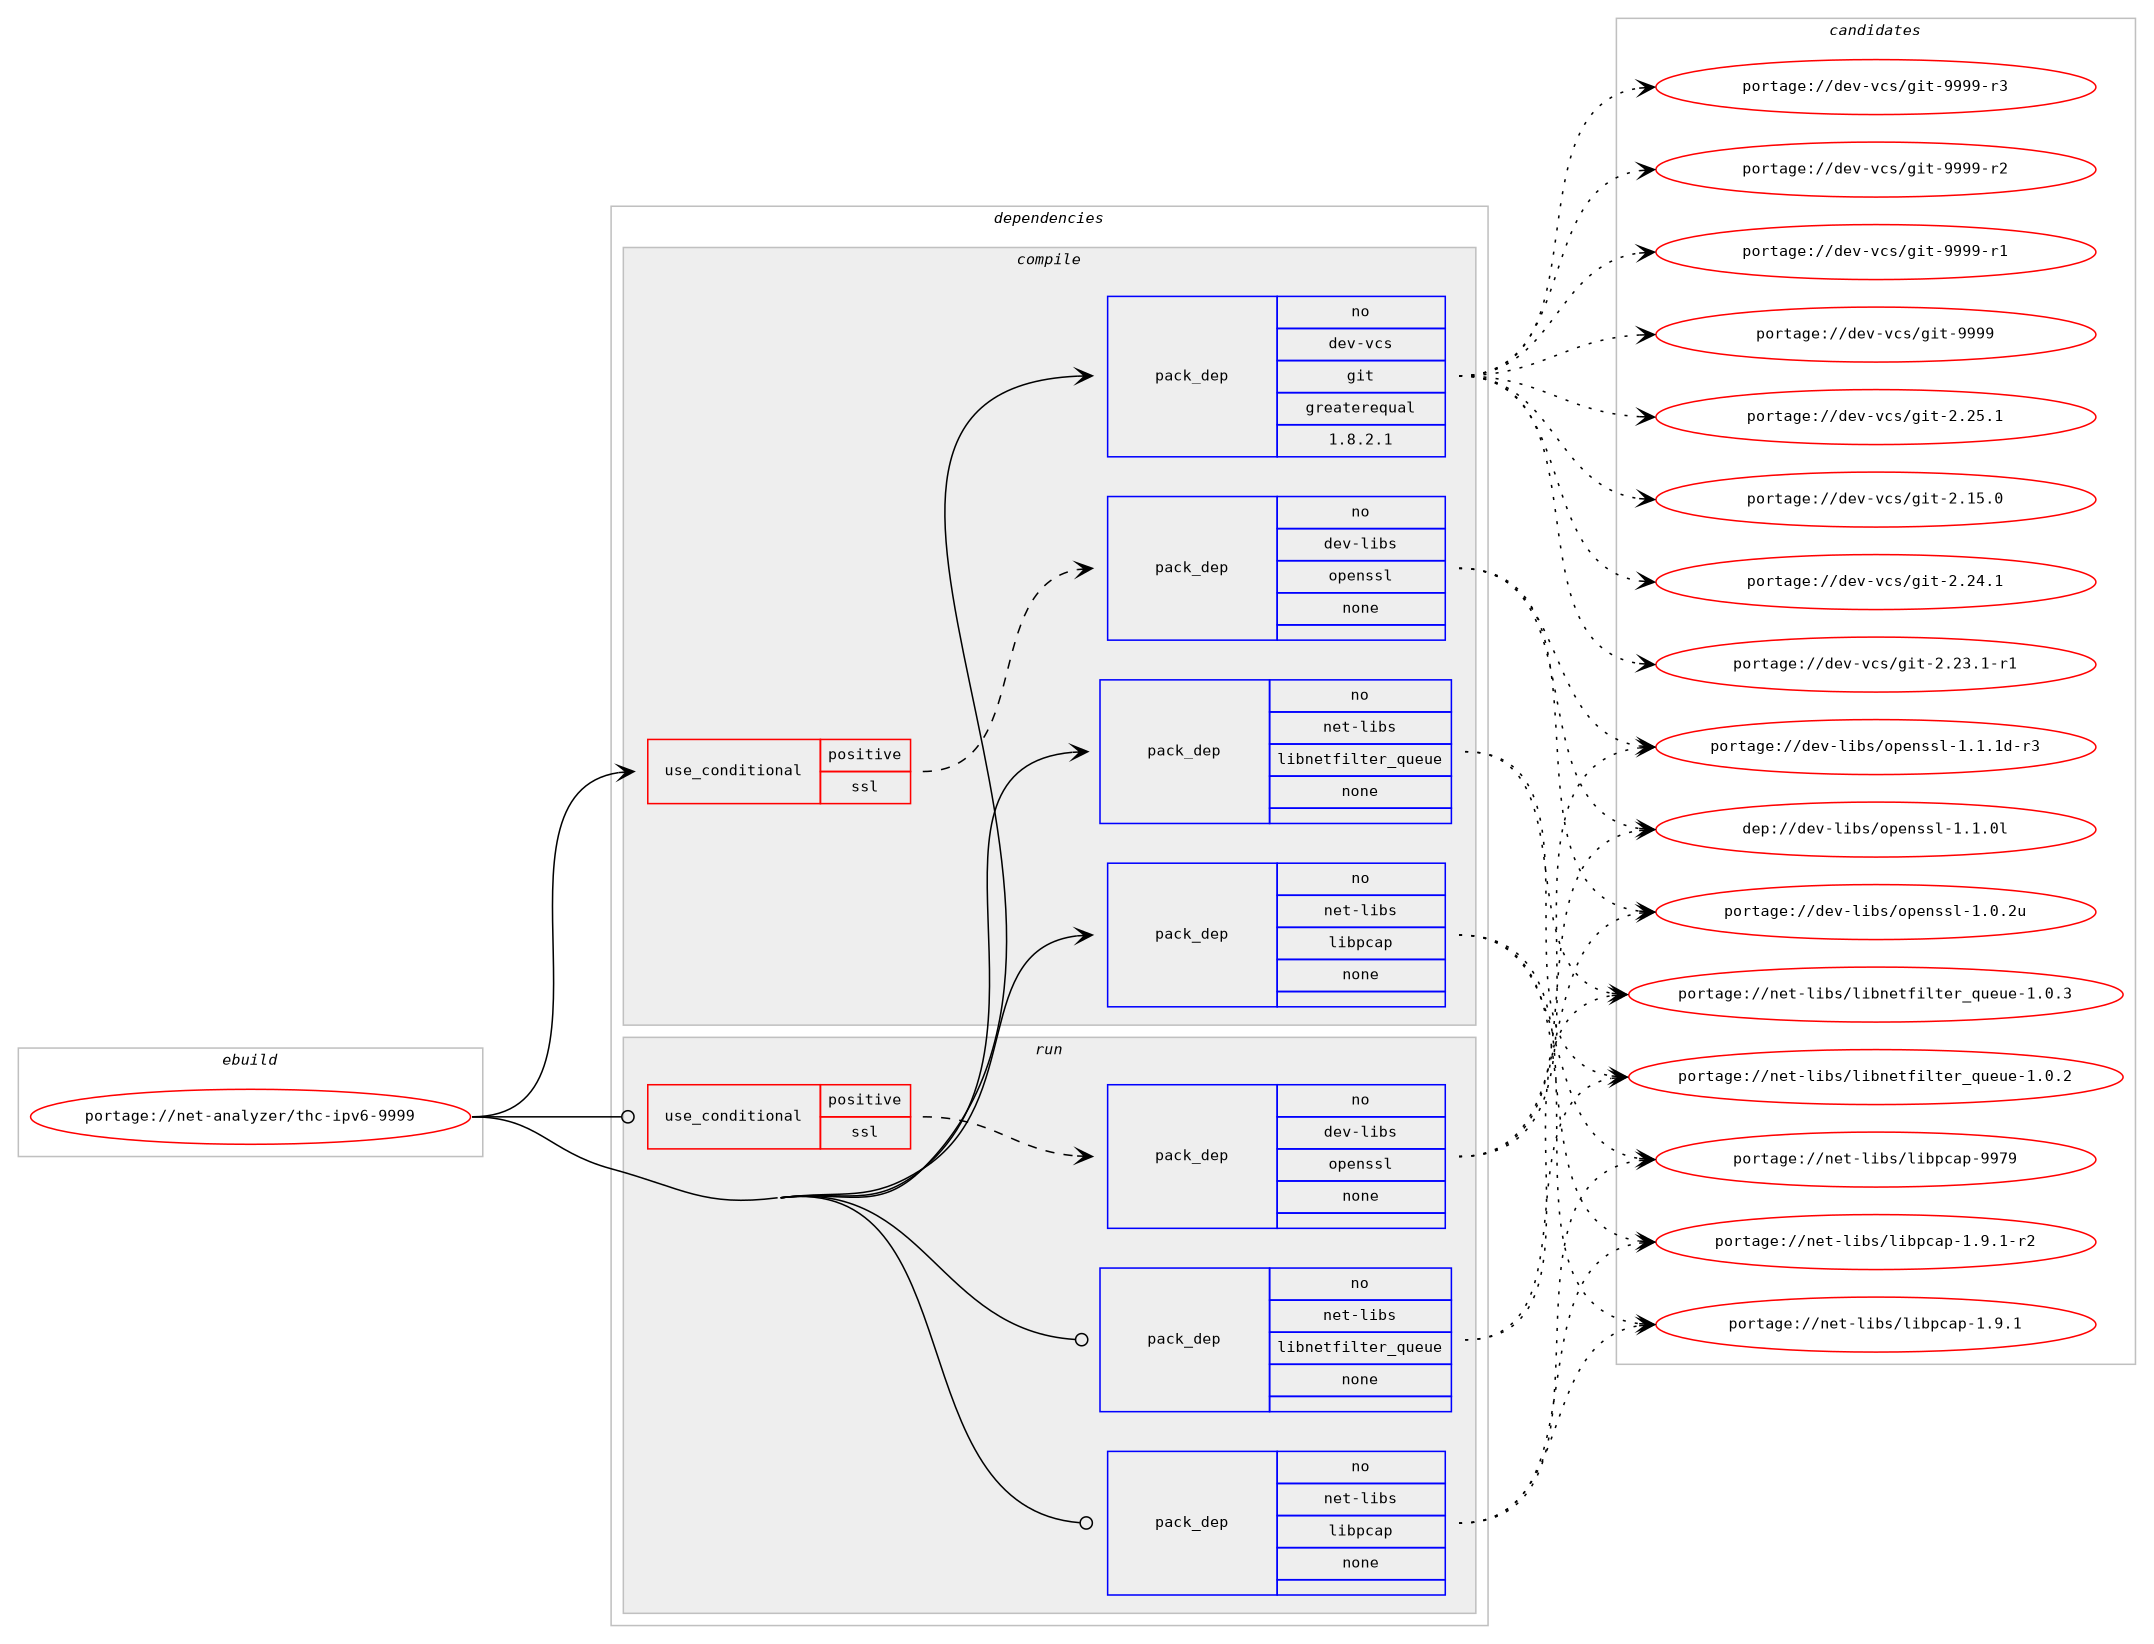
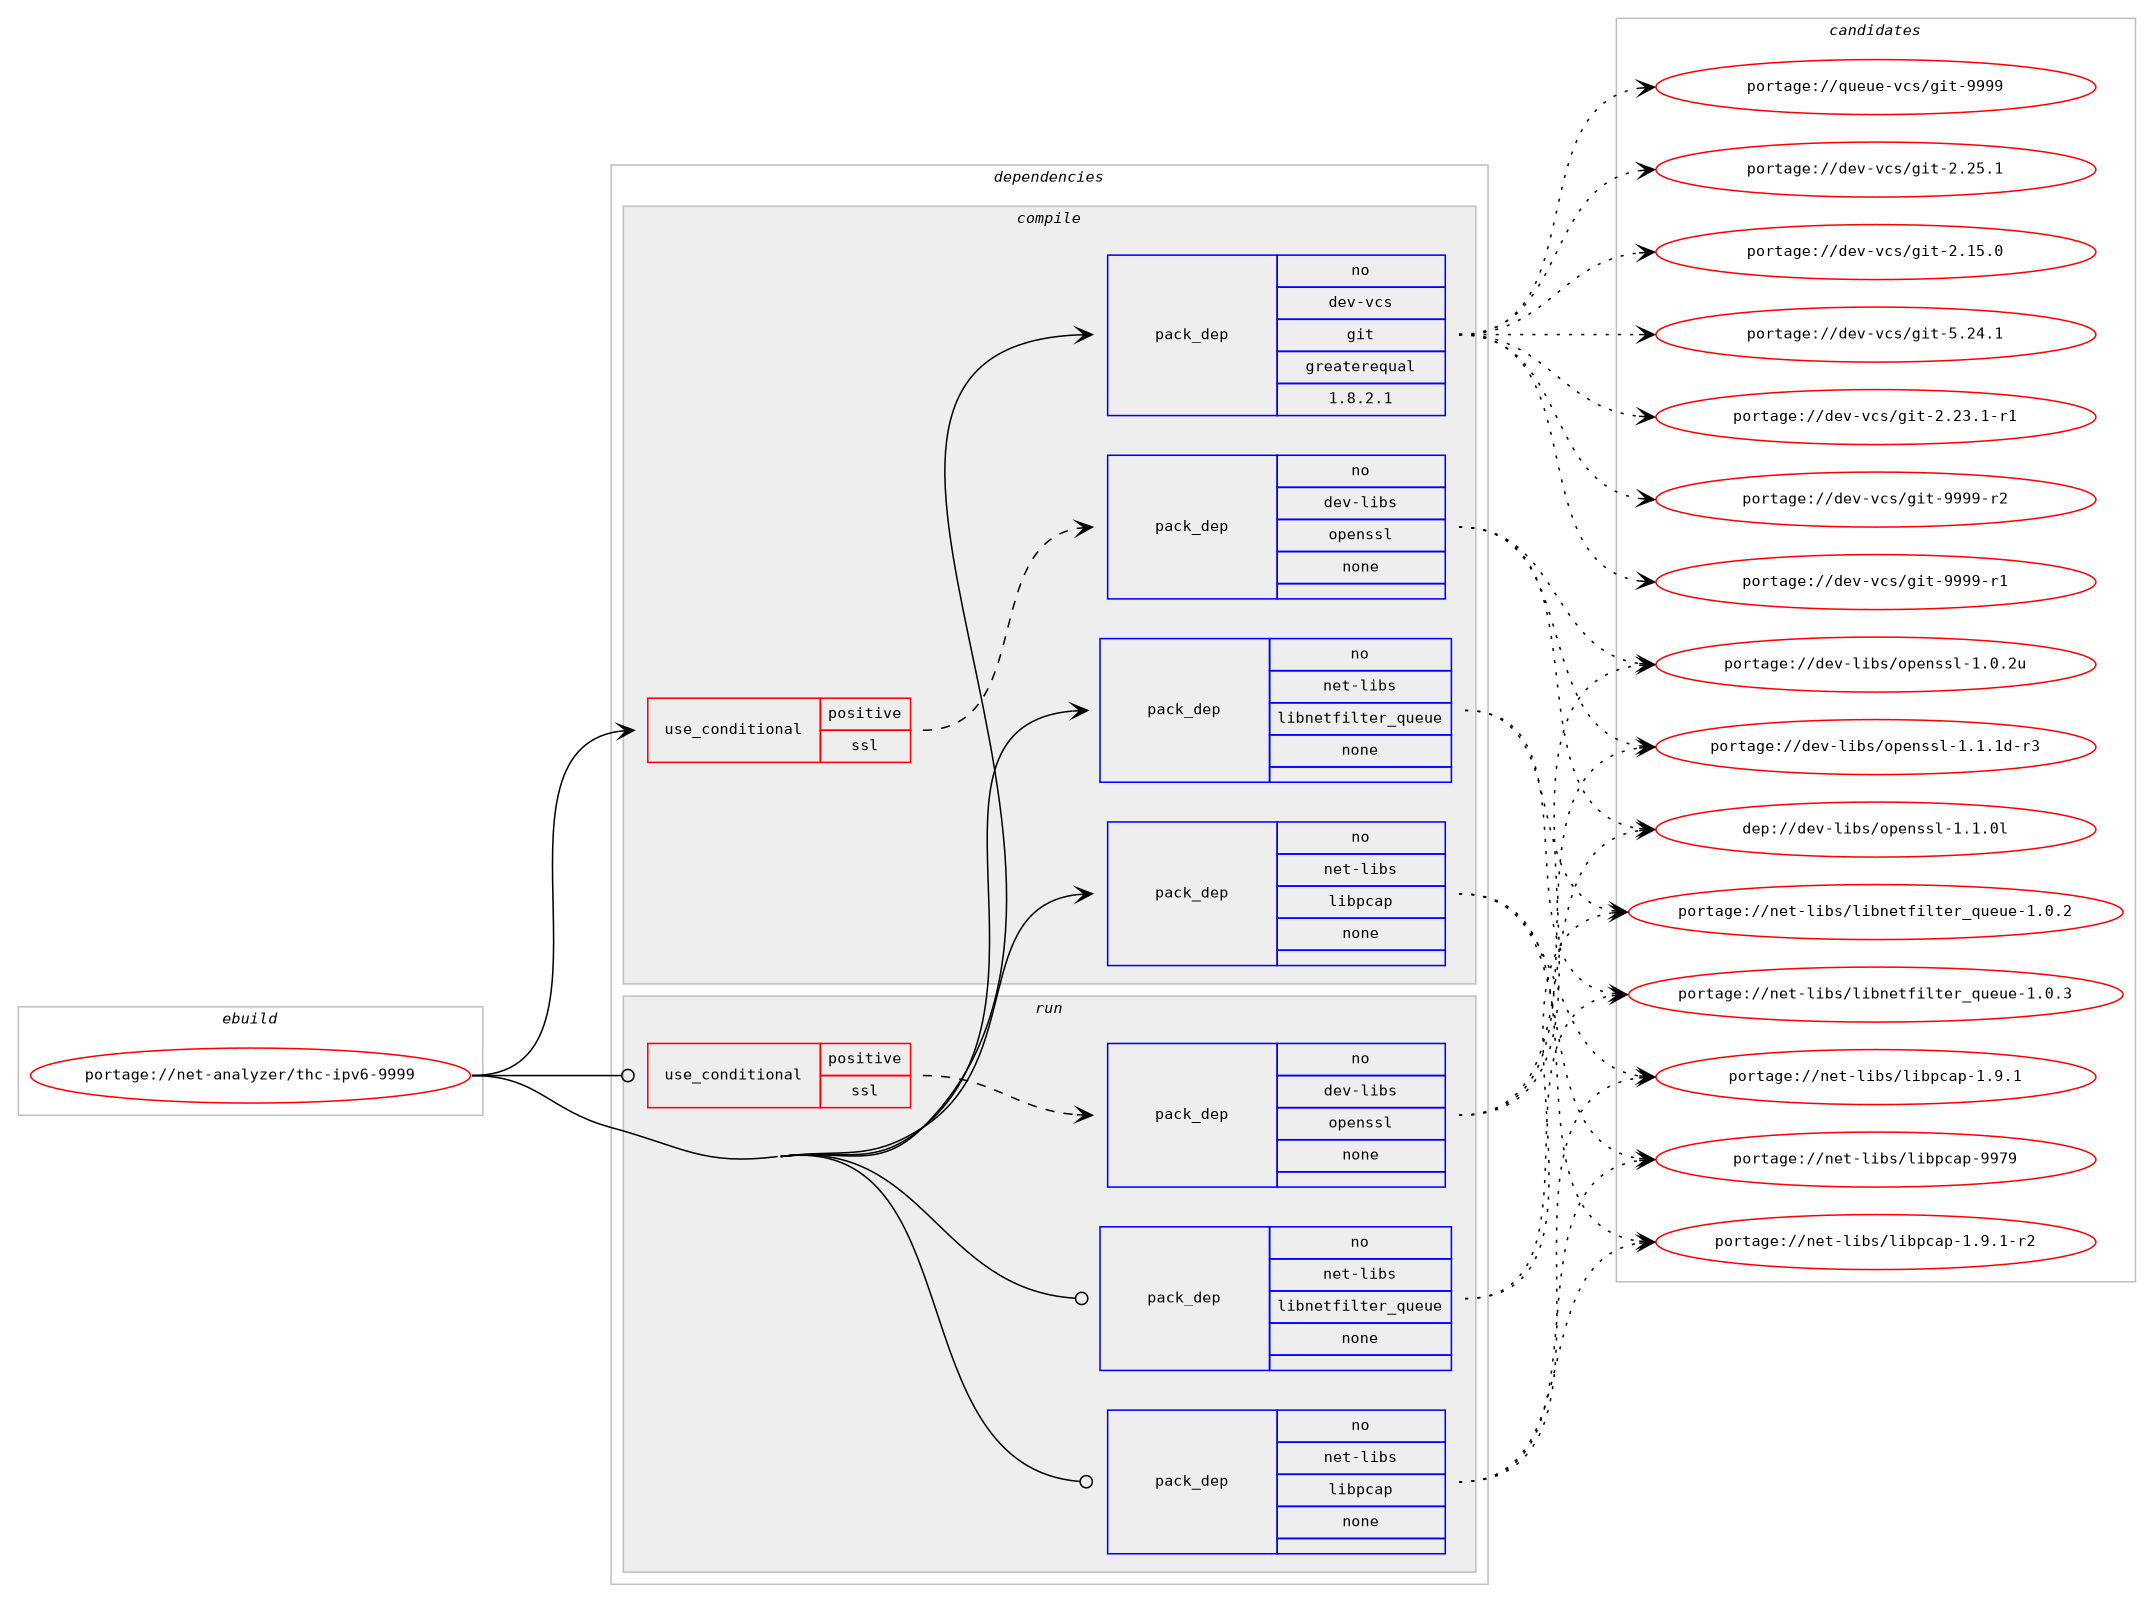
node "portage://dev-vcs/git-9999-r3": removed
node "portage://dev-vcs/git-9999": label "portage://dev-vcs/git-9999" -> "portage://queue-vcs/git-9999"
node "portage://dev-vcs/git-2.24.1": label "portage://dev-vcs/git-2.24.1" -> "portage://dev-vcs/git-5.24.1"
